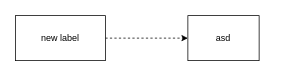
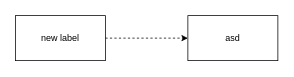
node "asd": size 71x45 -> 90x45
